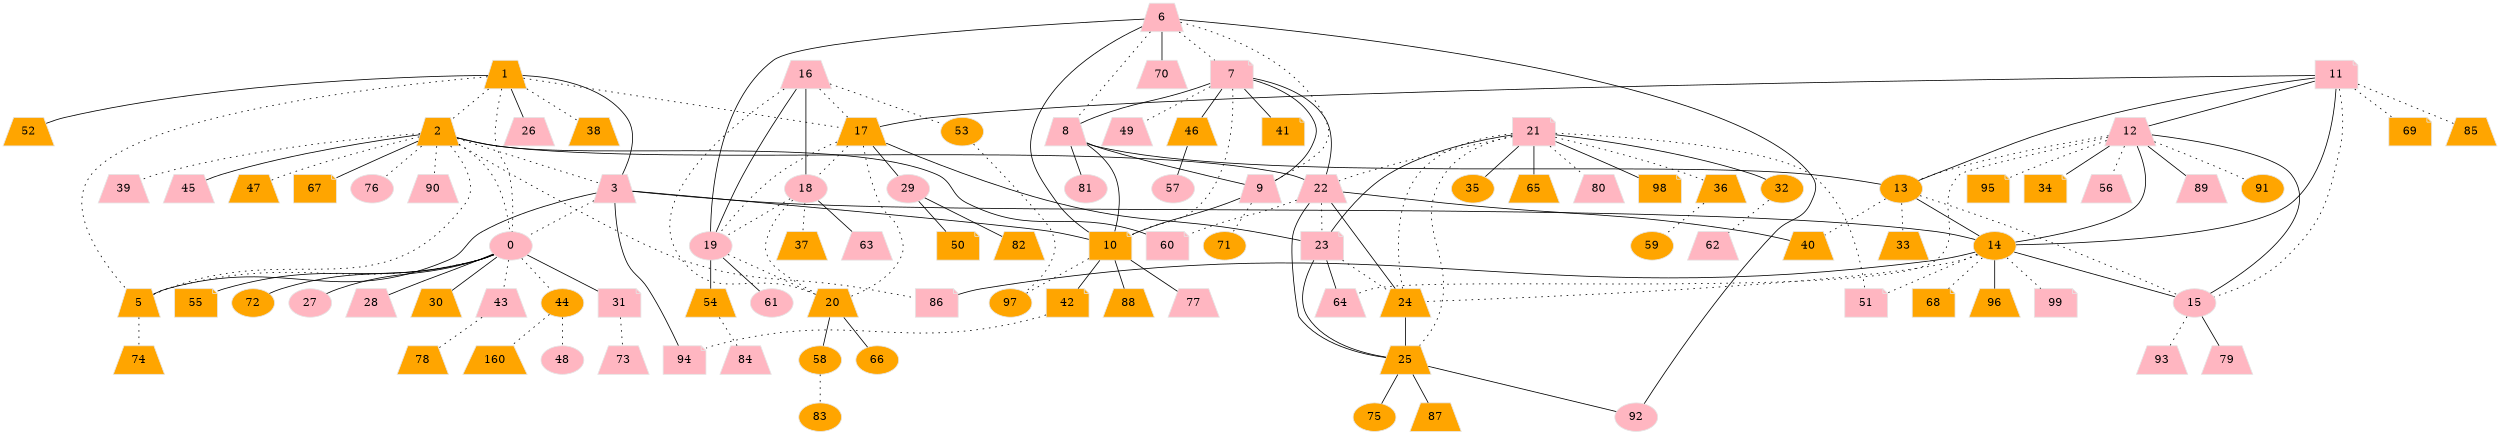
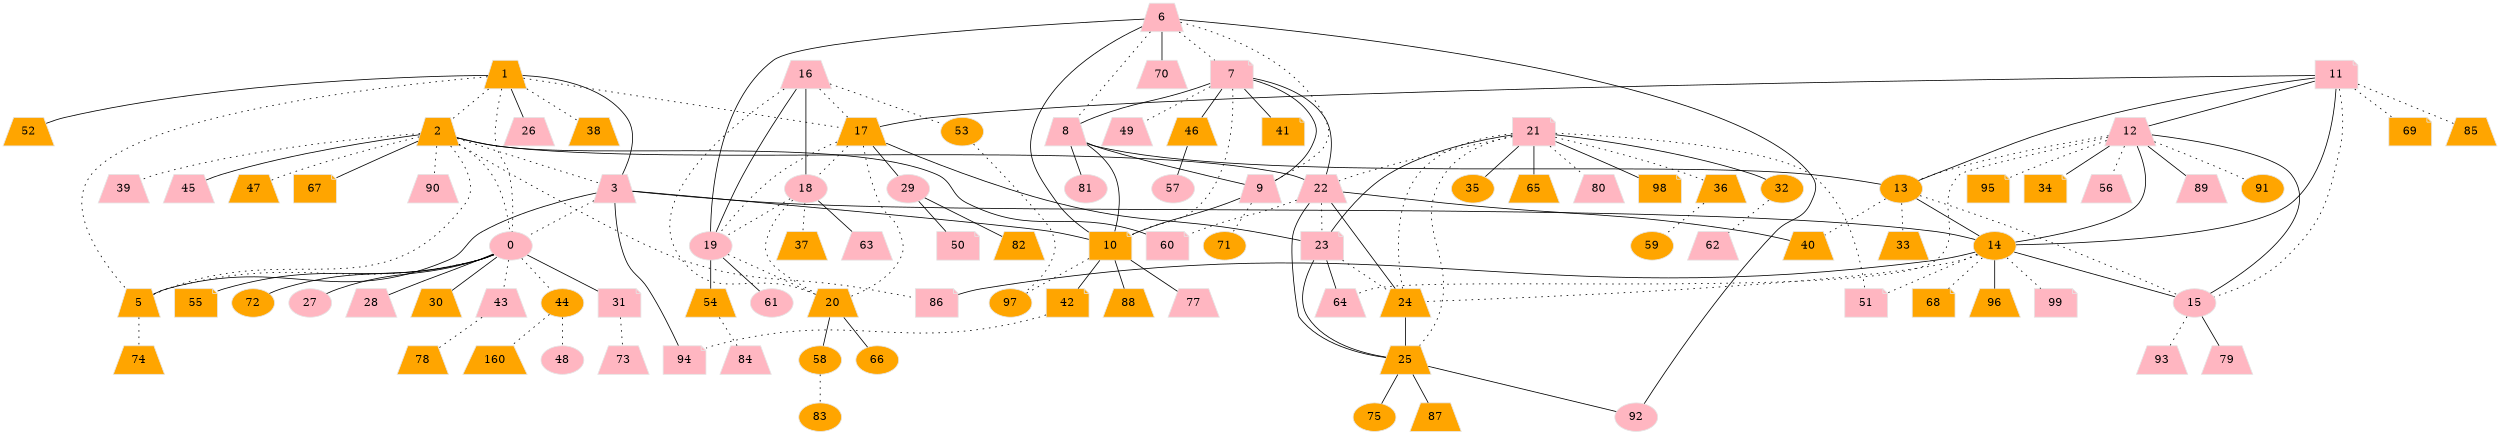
node "76": removed
node "50": fillcolor orange -> lightpink
